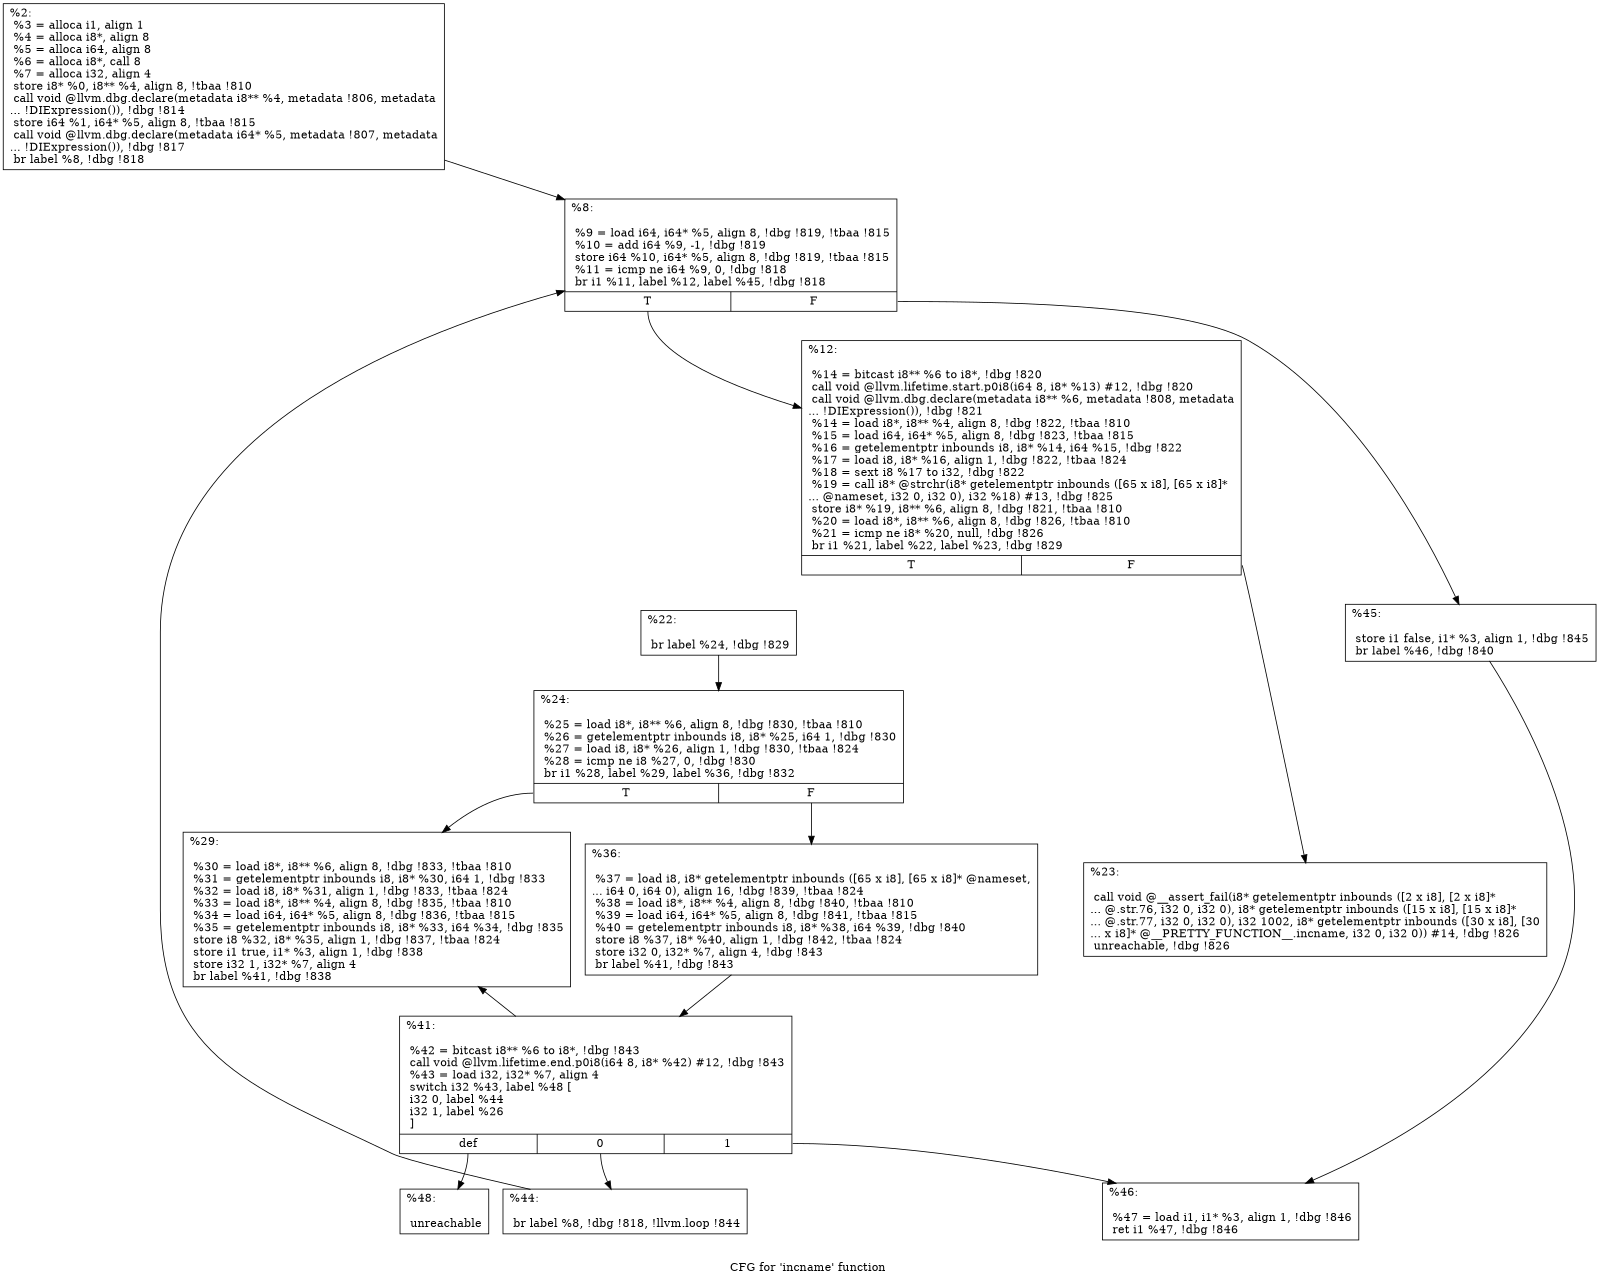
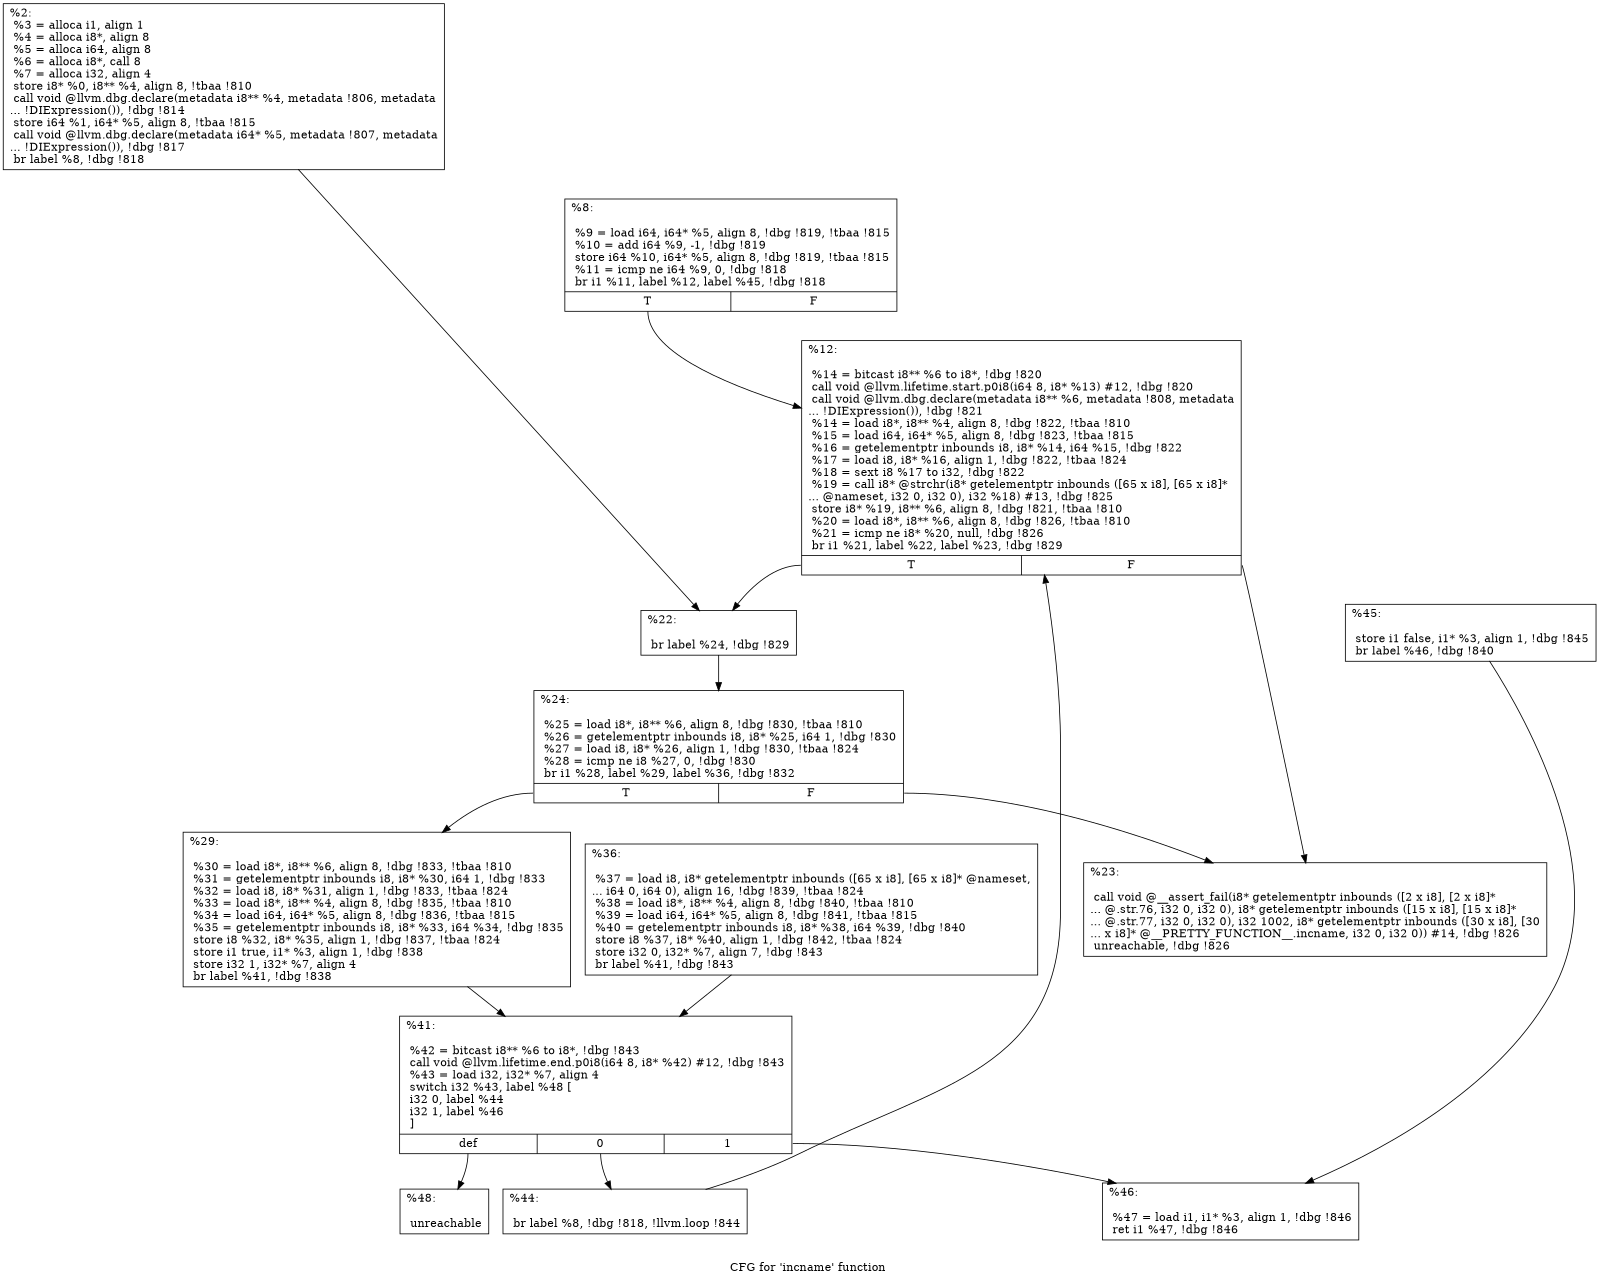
edge "%2:" -> "%8:": now "%2:" -> "%22:"
edge "%8:" -> "%45:": removed
edge "%12:" -> "%22:": added
edge "%44:" -> "%8:": now "%44:" -> "%12:"
edge "%24:" -> "%36:": now "%24:" -> "%23:"
node "%36:": text "store i32 0, i32* %7, align 4, !dbg !843" -> "store i32 0, i32* %7, align 7, !dbg !843"
edge "%41:" -> "%29:": reversed
node "%41:": text "i32 1, label %26" -> "i32 1, label %46"
